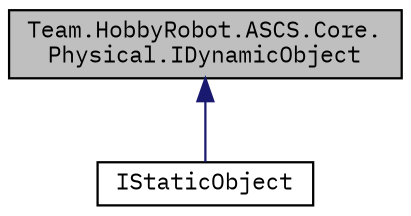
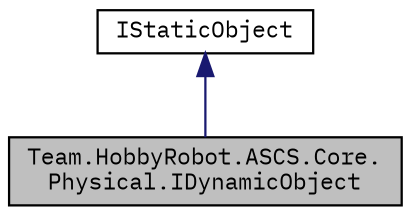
edge "IStaticObject" -> "Team.HobbyRobot.ASCS.Core. Physical.IDynamicObject": reversed
